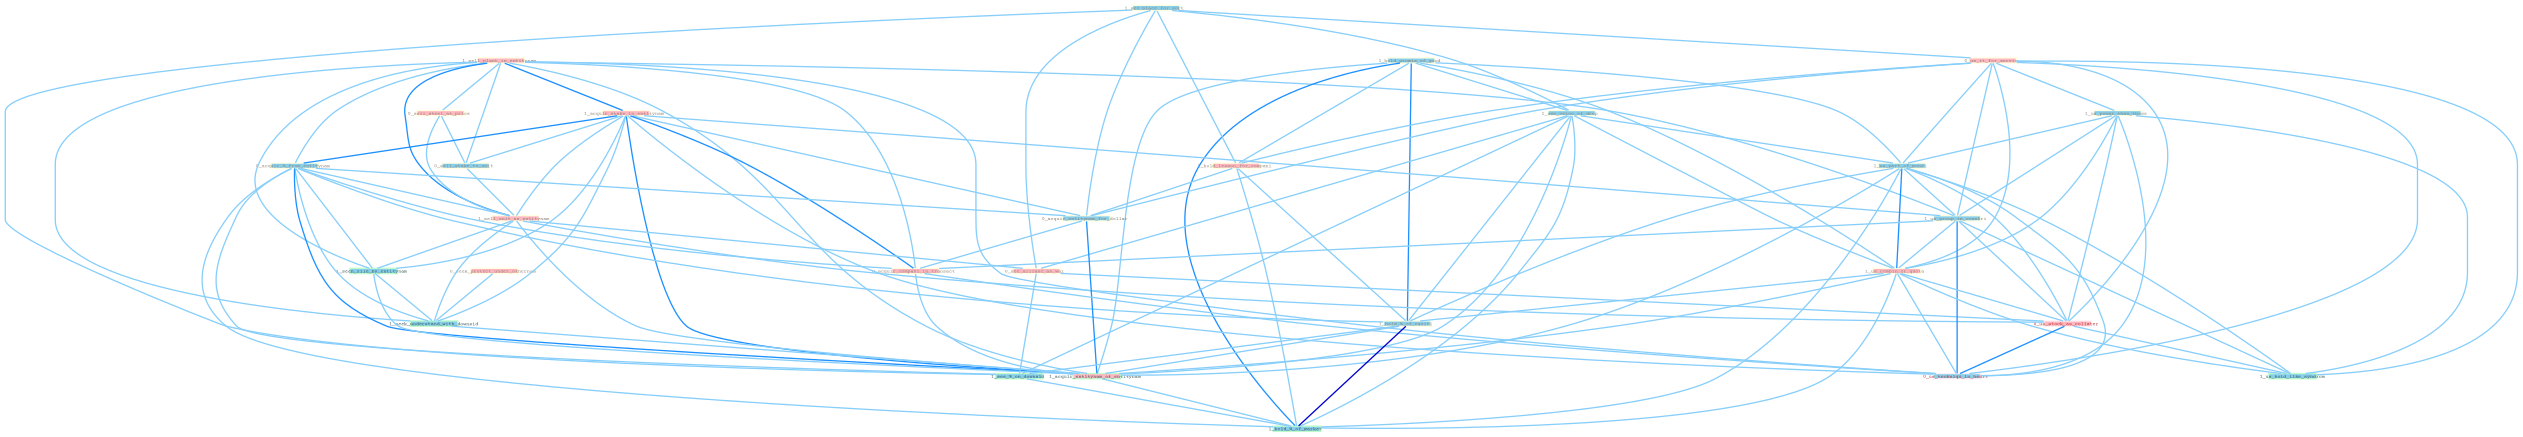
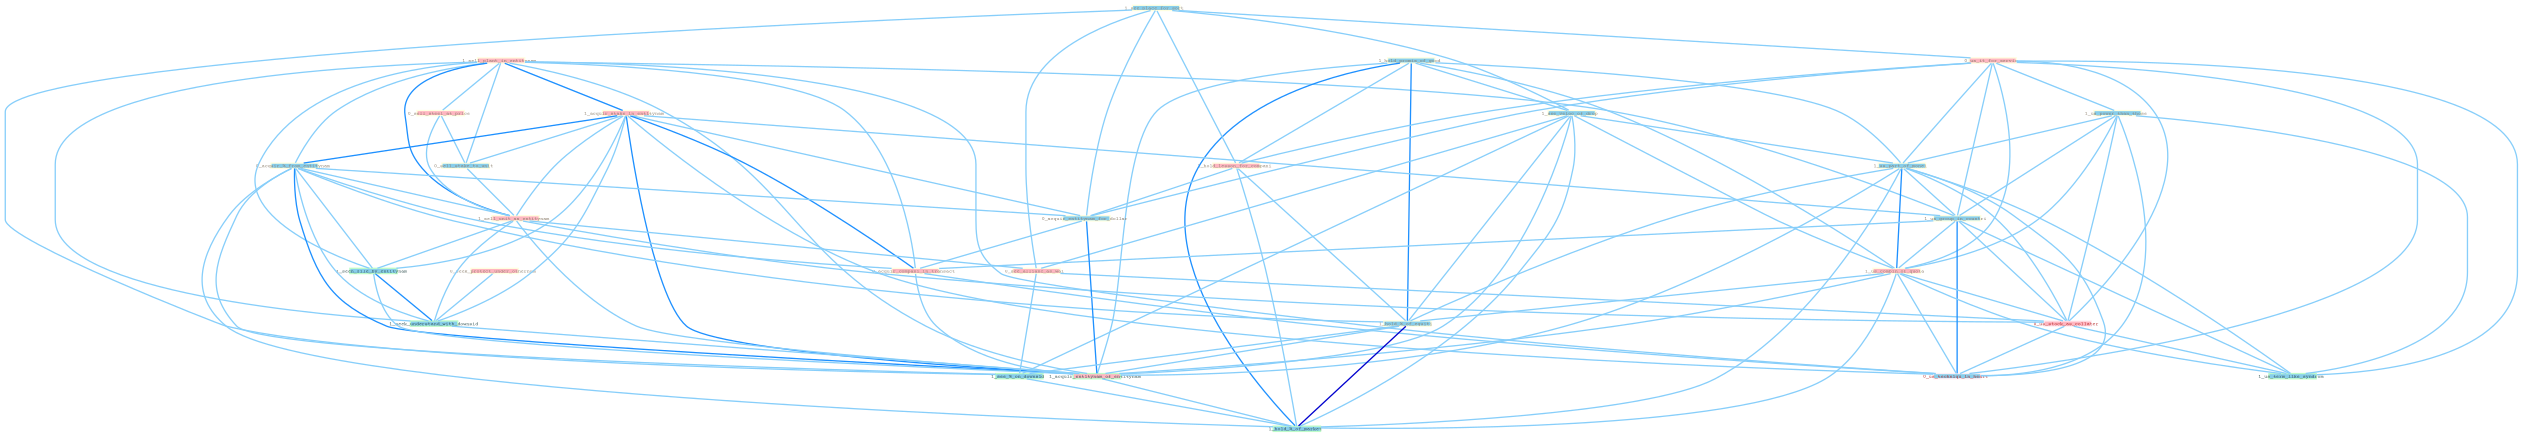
edge "1_seen_file_by_entitynam" -- "1_seek_understand_with_downsid": color #87cefa -> #1e90ff
edge "0_us_stock_as_collater" -- "0_us_techniqu_in_heart": color #1e90ff -> #87cefa
node "1_us_hold_like_syndrom": label "1_us_hold_like_syndrom" -> "1_us_term_like_syndrom"
